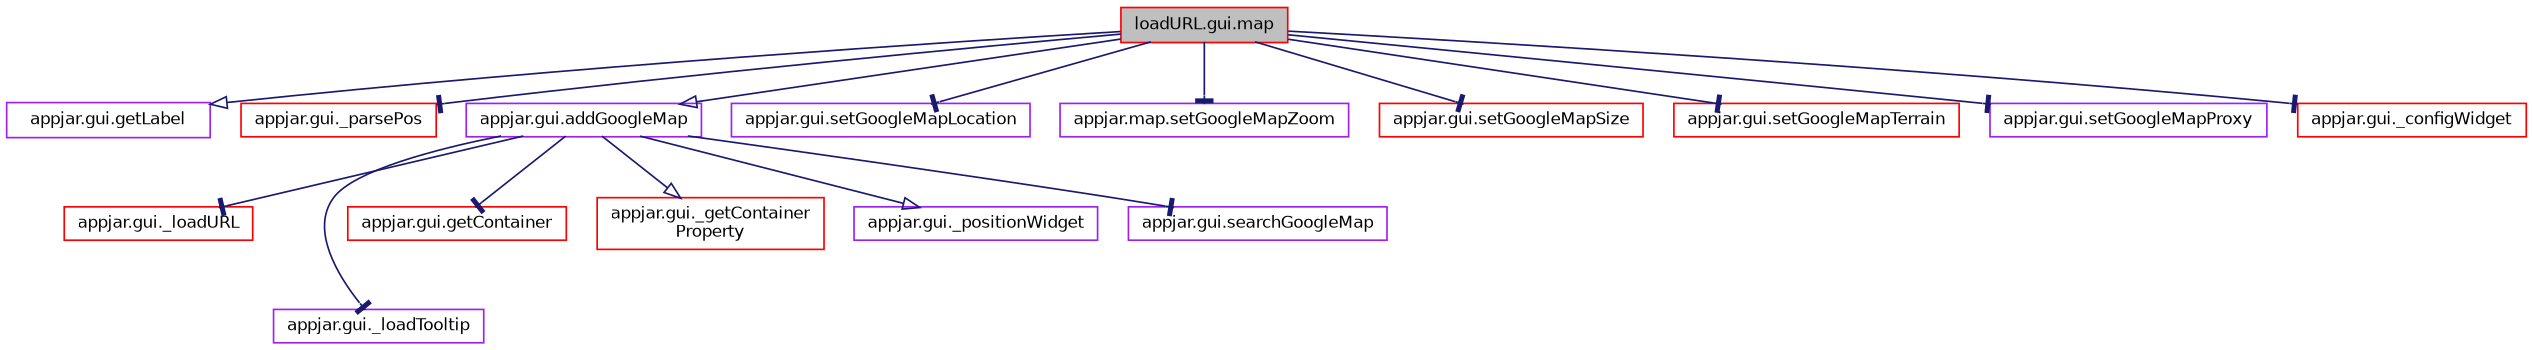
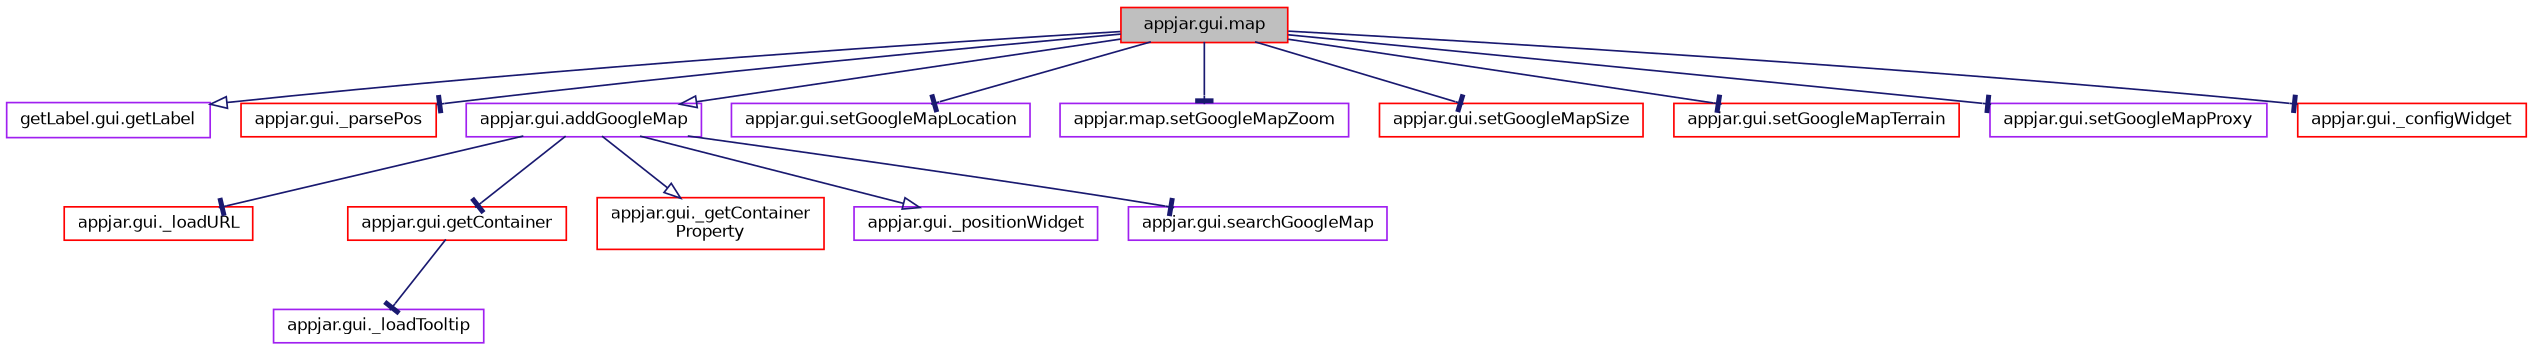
node "loadURL.gui.map": label "loadURL.gui.map" -> "appjar.gui.map"
node "appjar.gui.getLabel": label "appjar.gui.getLabel" -> "getLabel.gui.getLabel"
edge "appjar.gui.addGoogleMap" -> "appjar.gui._loadTooltip": now "appjar.gui.getContainer" -> "appjar.gui._loadTooltip"
